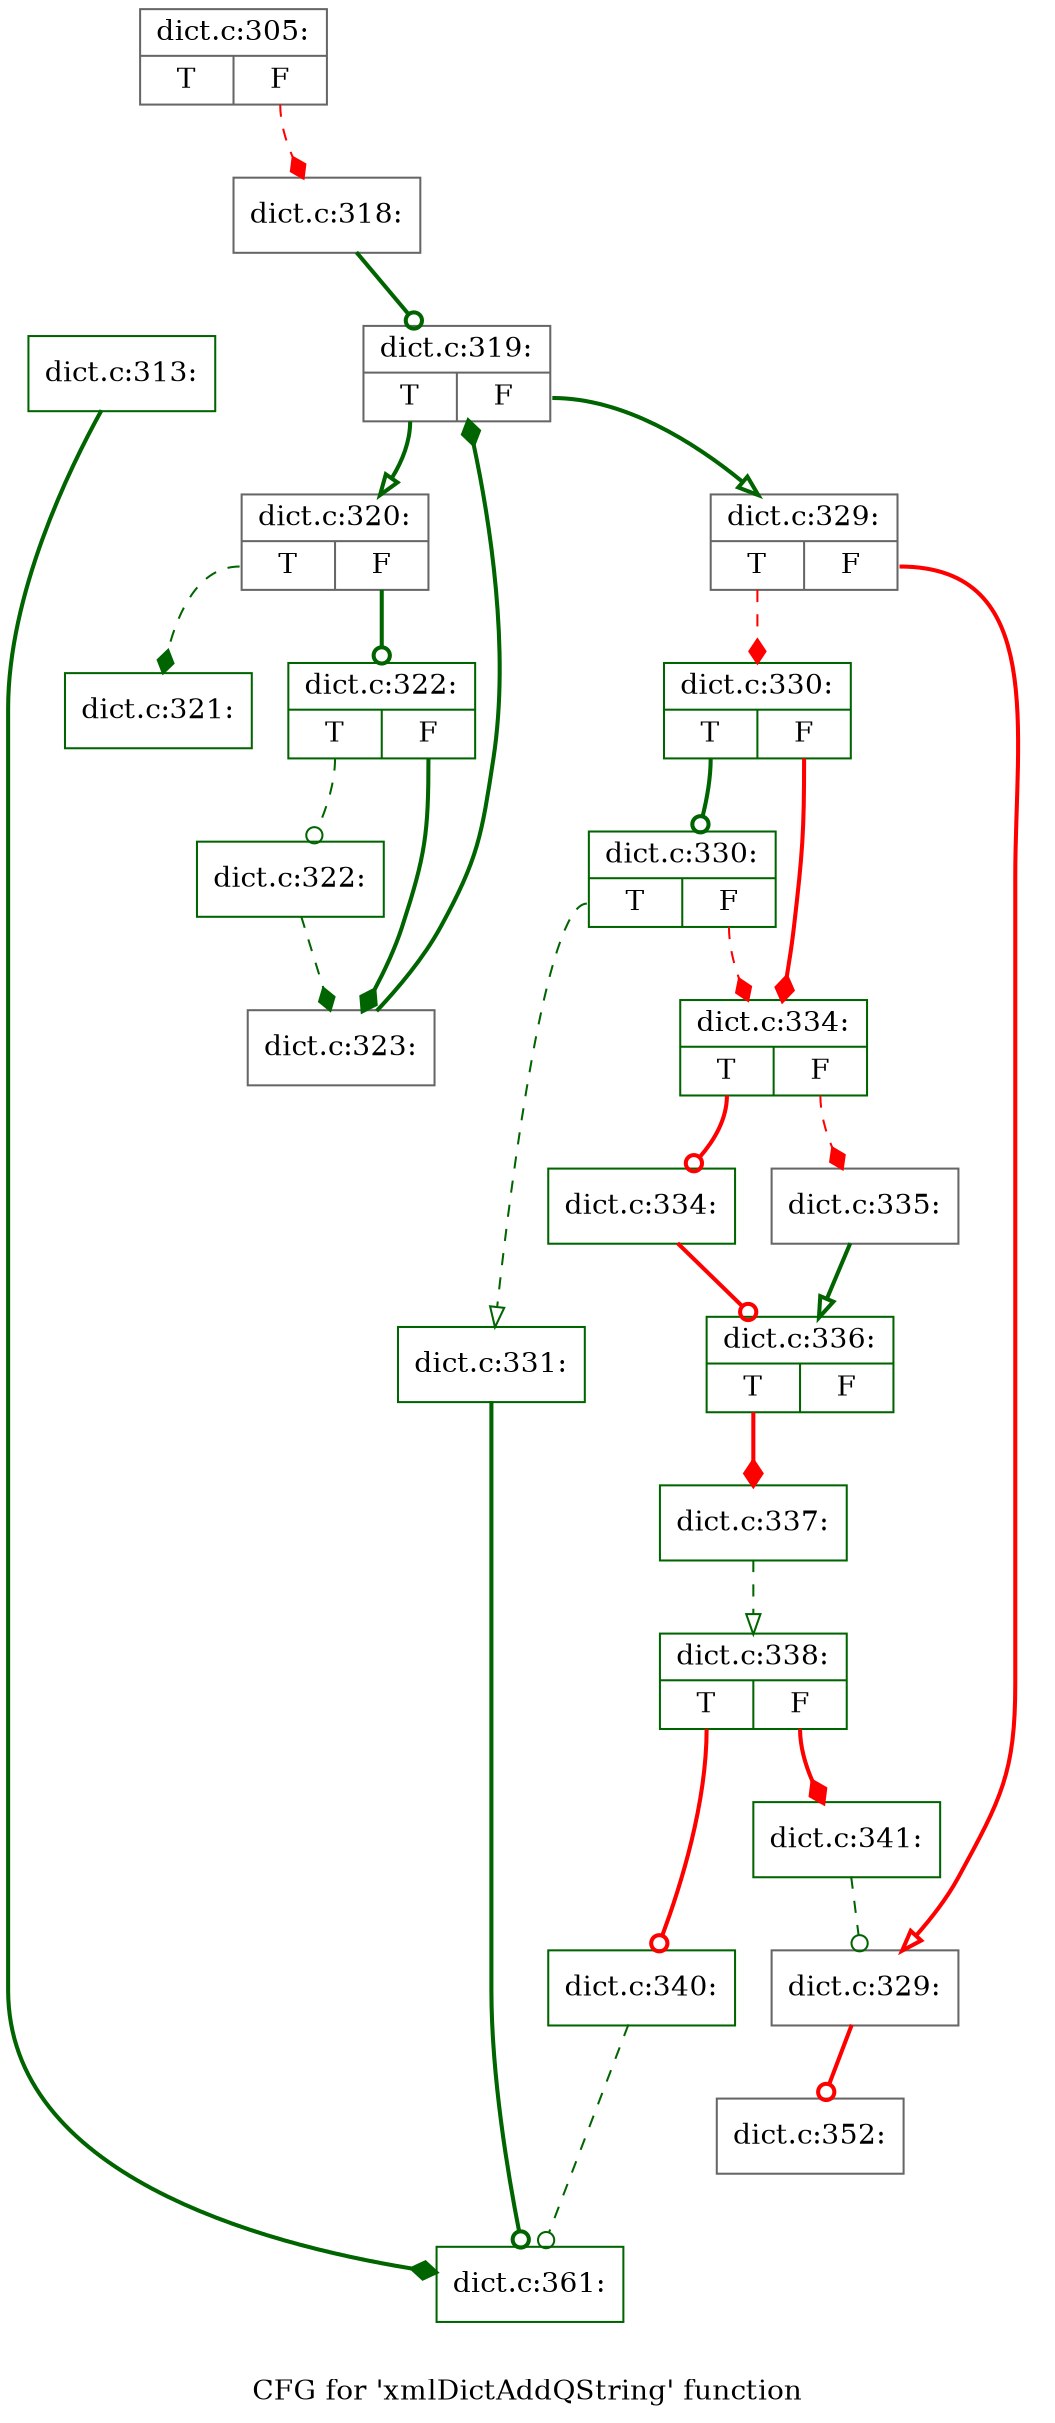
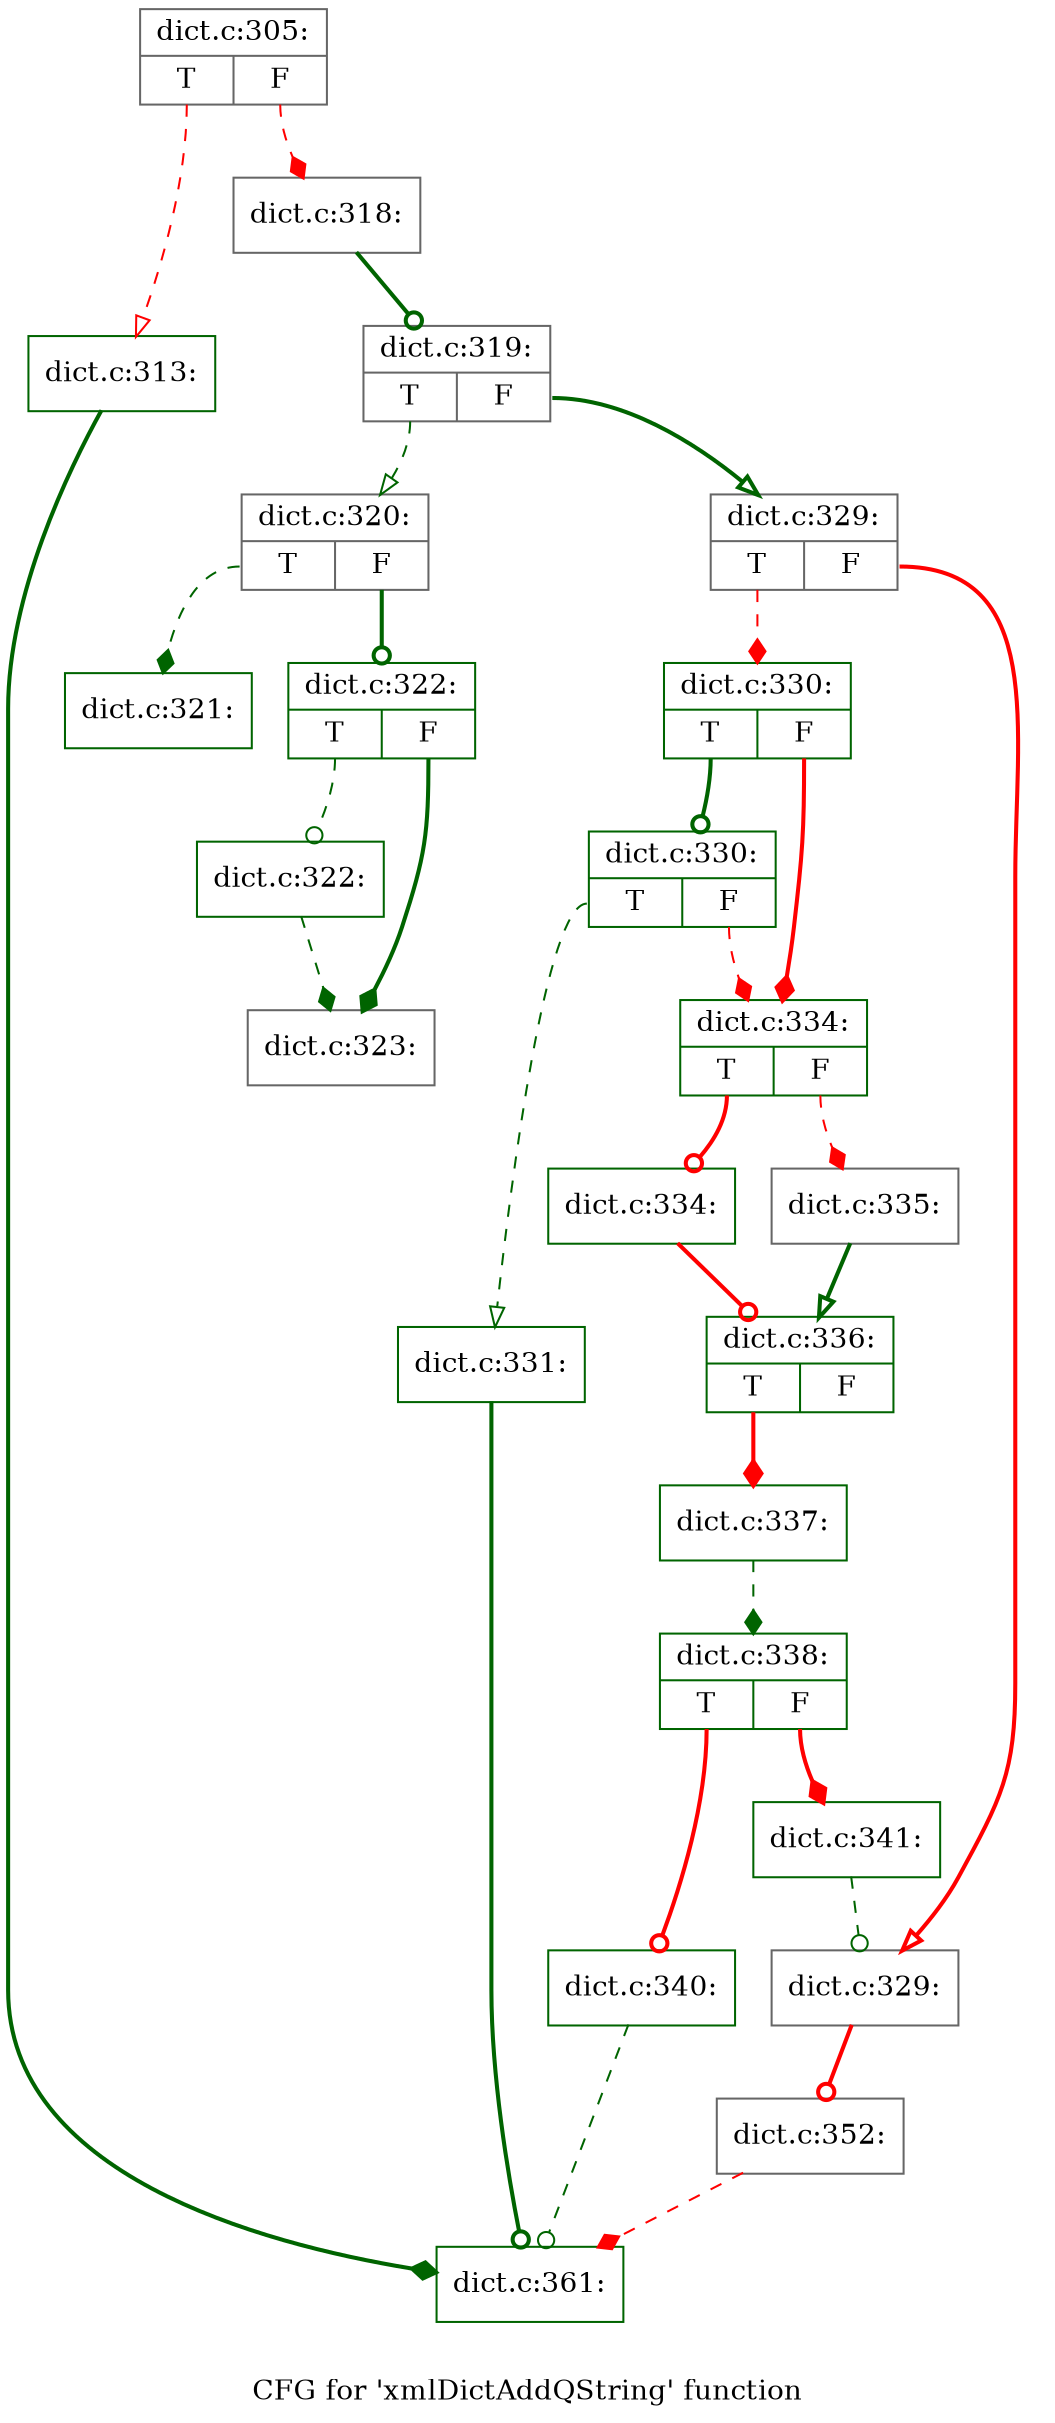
edge "dict.c:305:" -> "dict.c:313:": added
edge "dict.c:319:" -> "dict.c:320:": style bold -> dashed
edge "dict.c:323:" -> "dict.c:319:": removed
edge "dict.c:337:" -> "dict.c:338:": arrowhead onormal -> diamond
edge "dict.c:352:" -> "dict.c:361:": added
